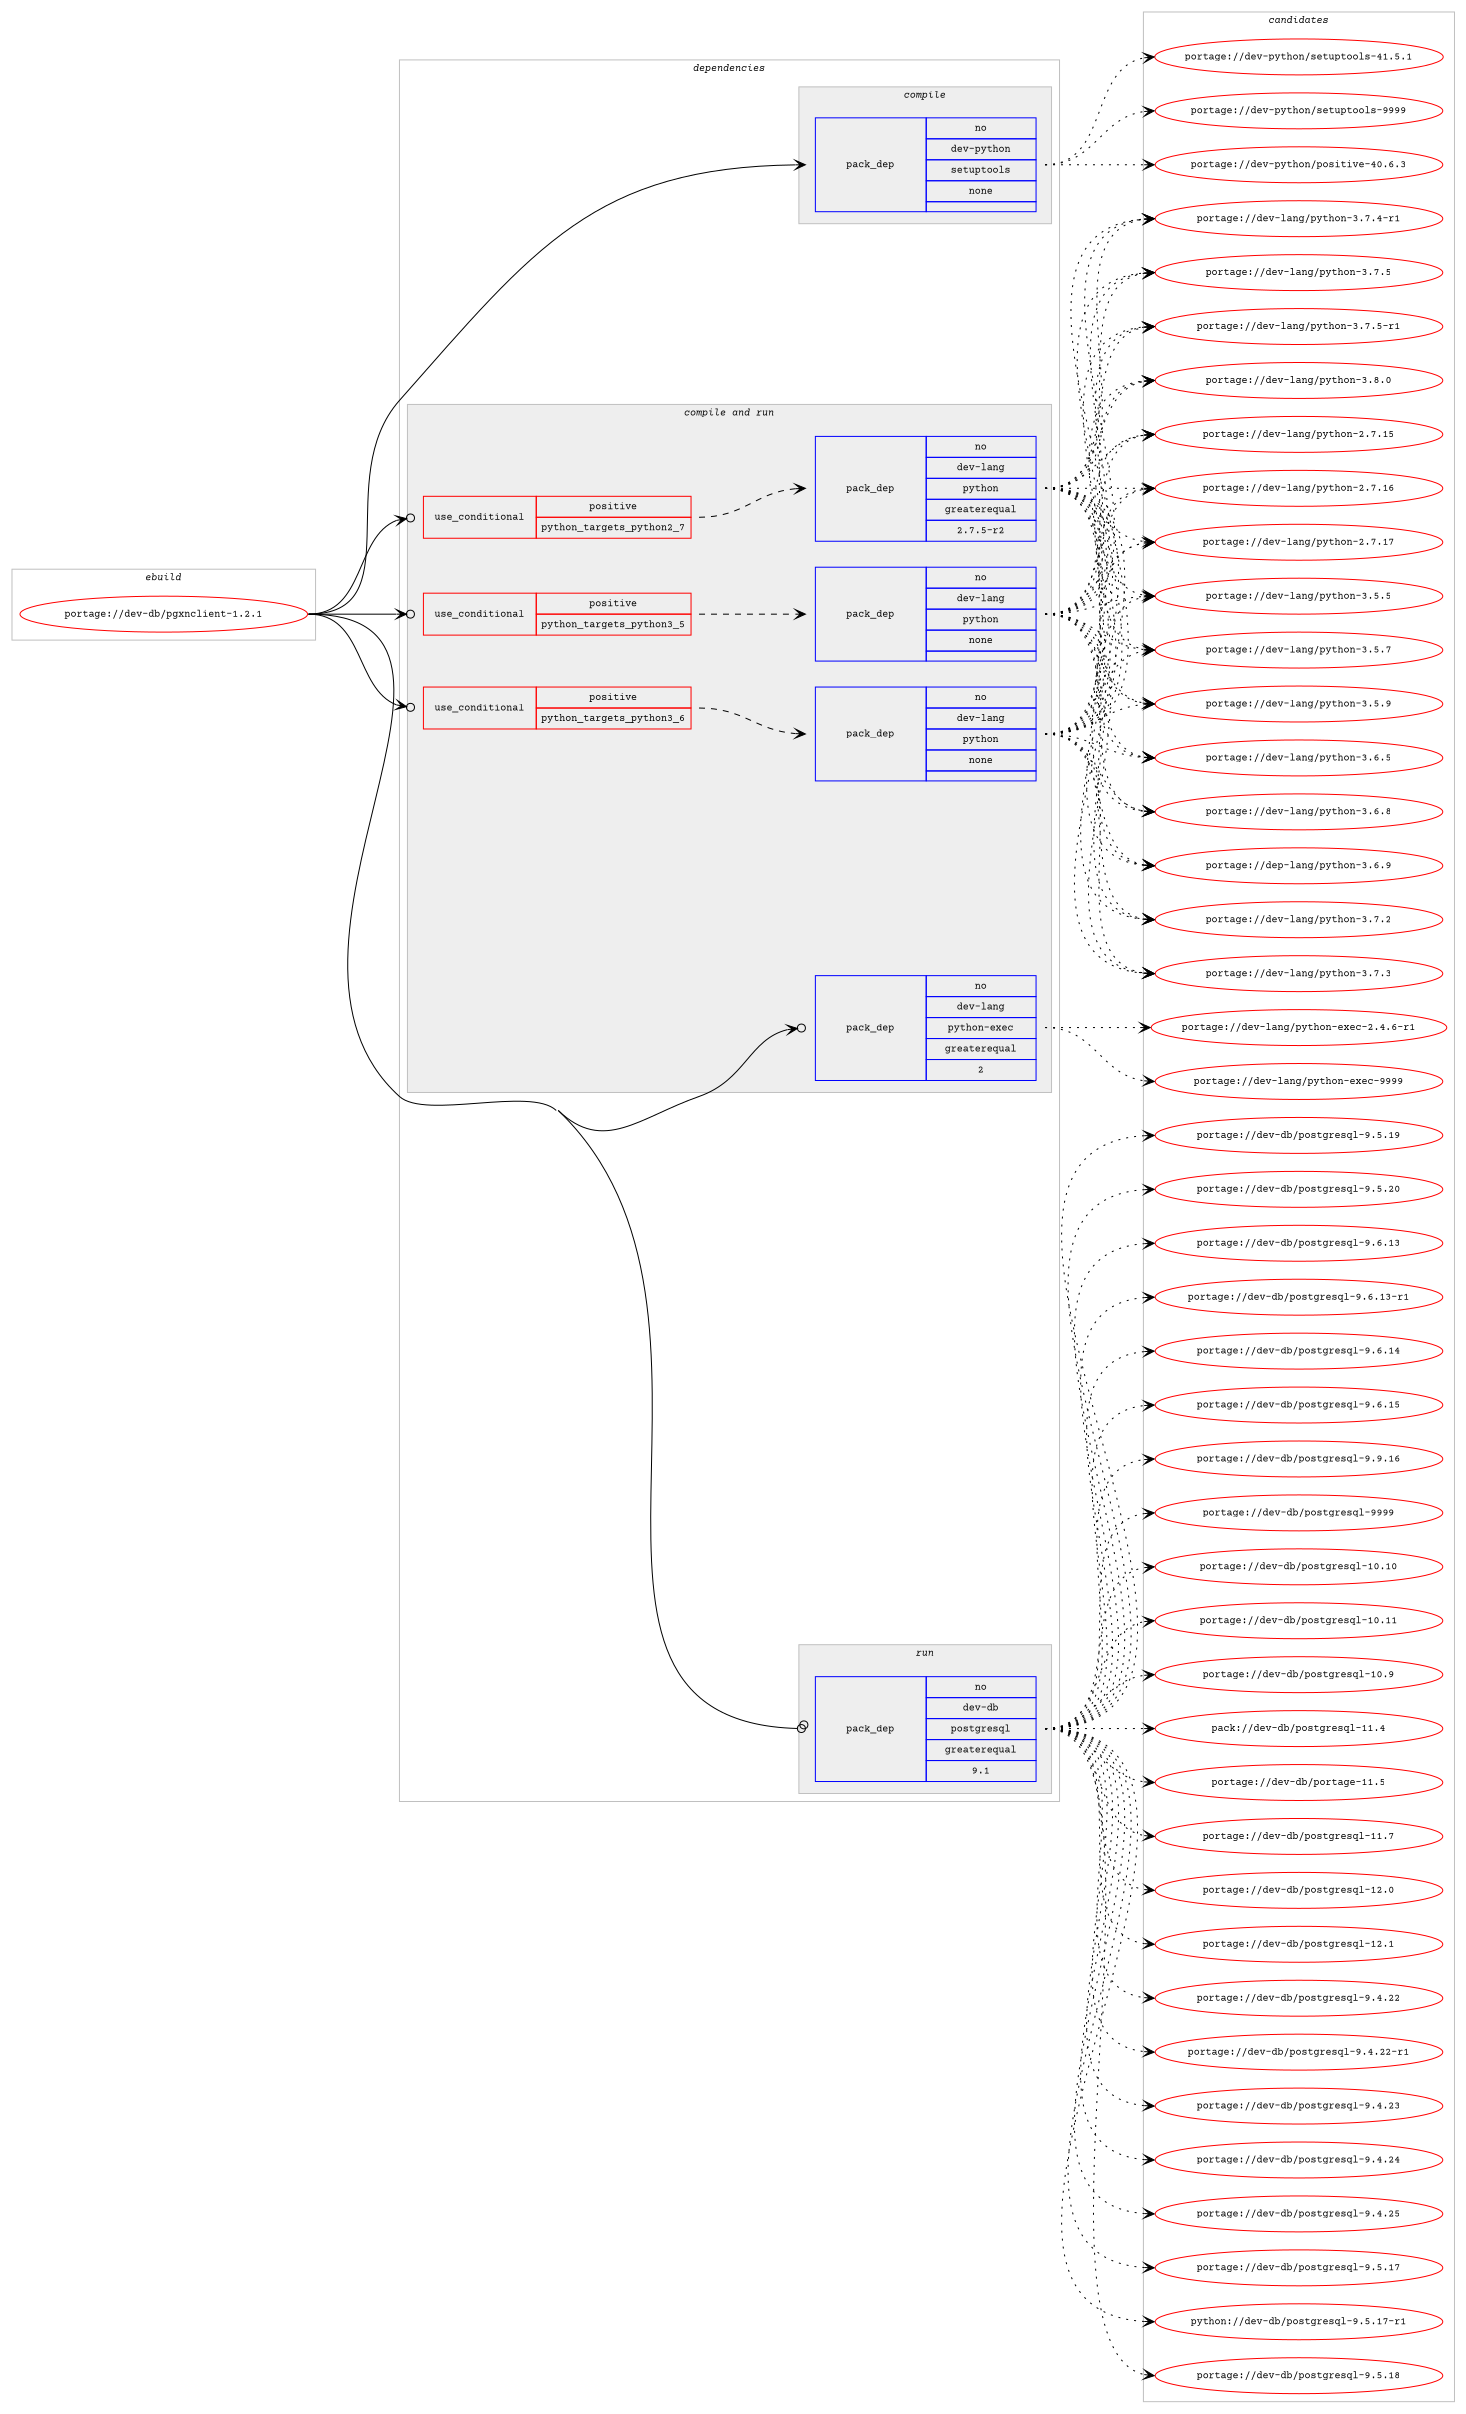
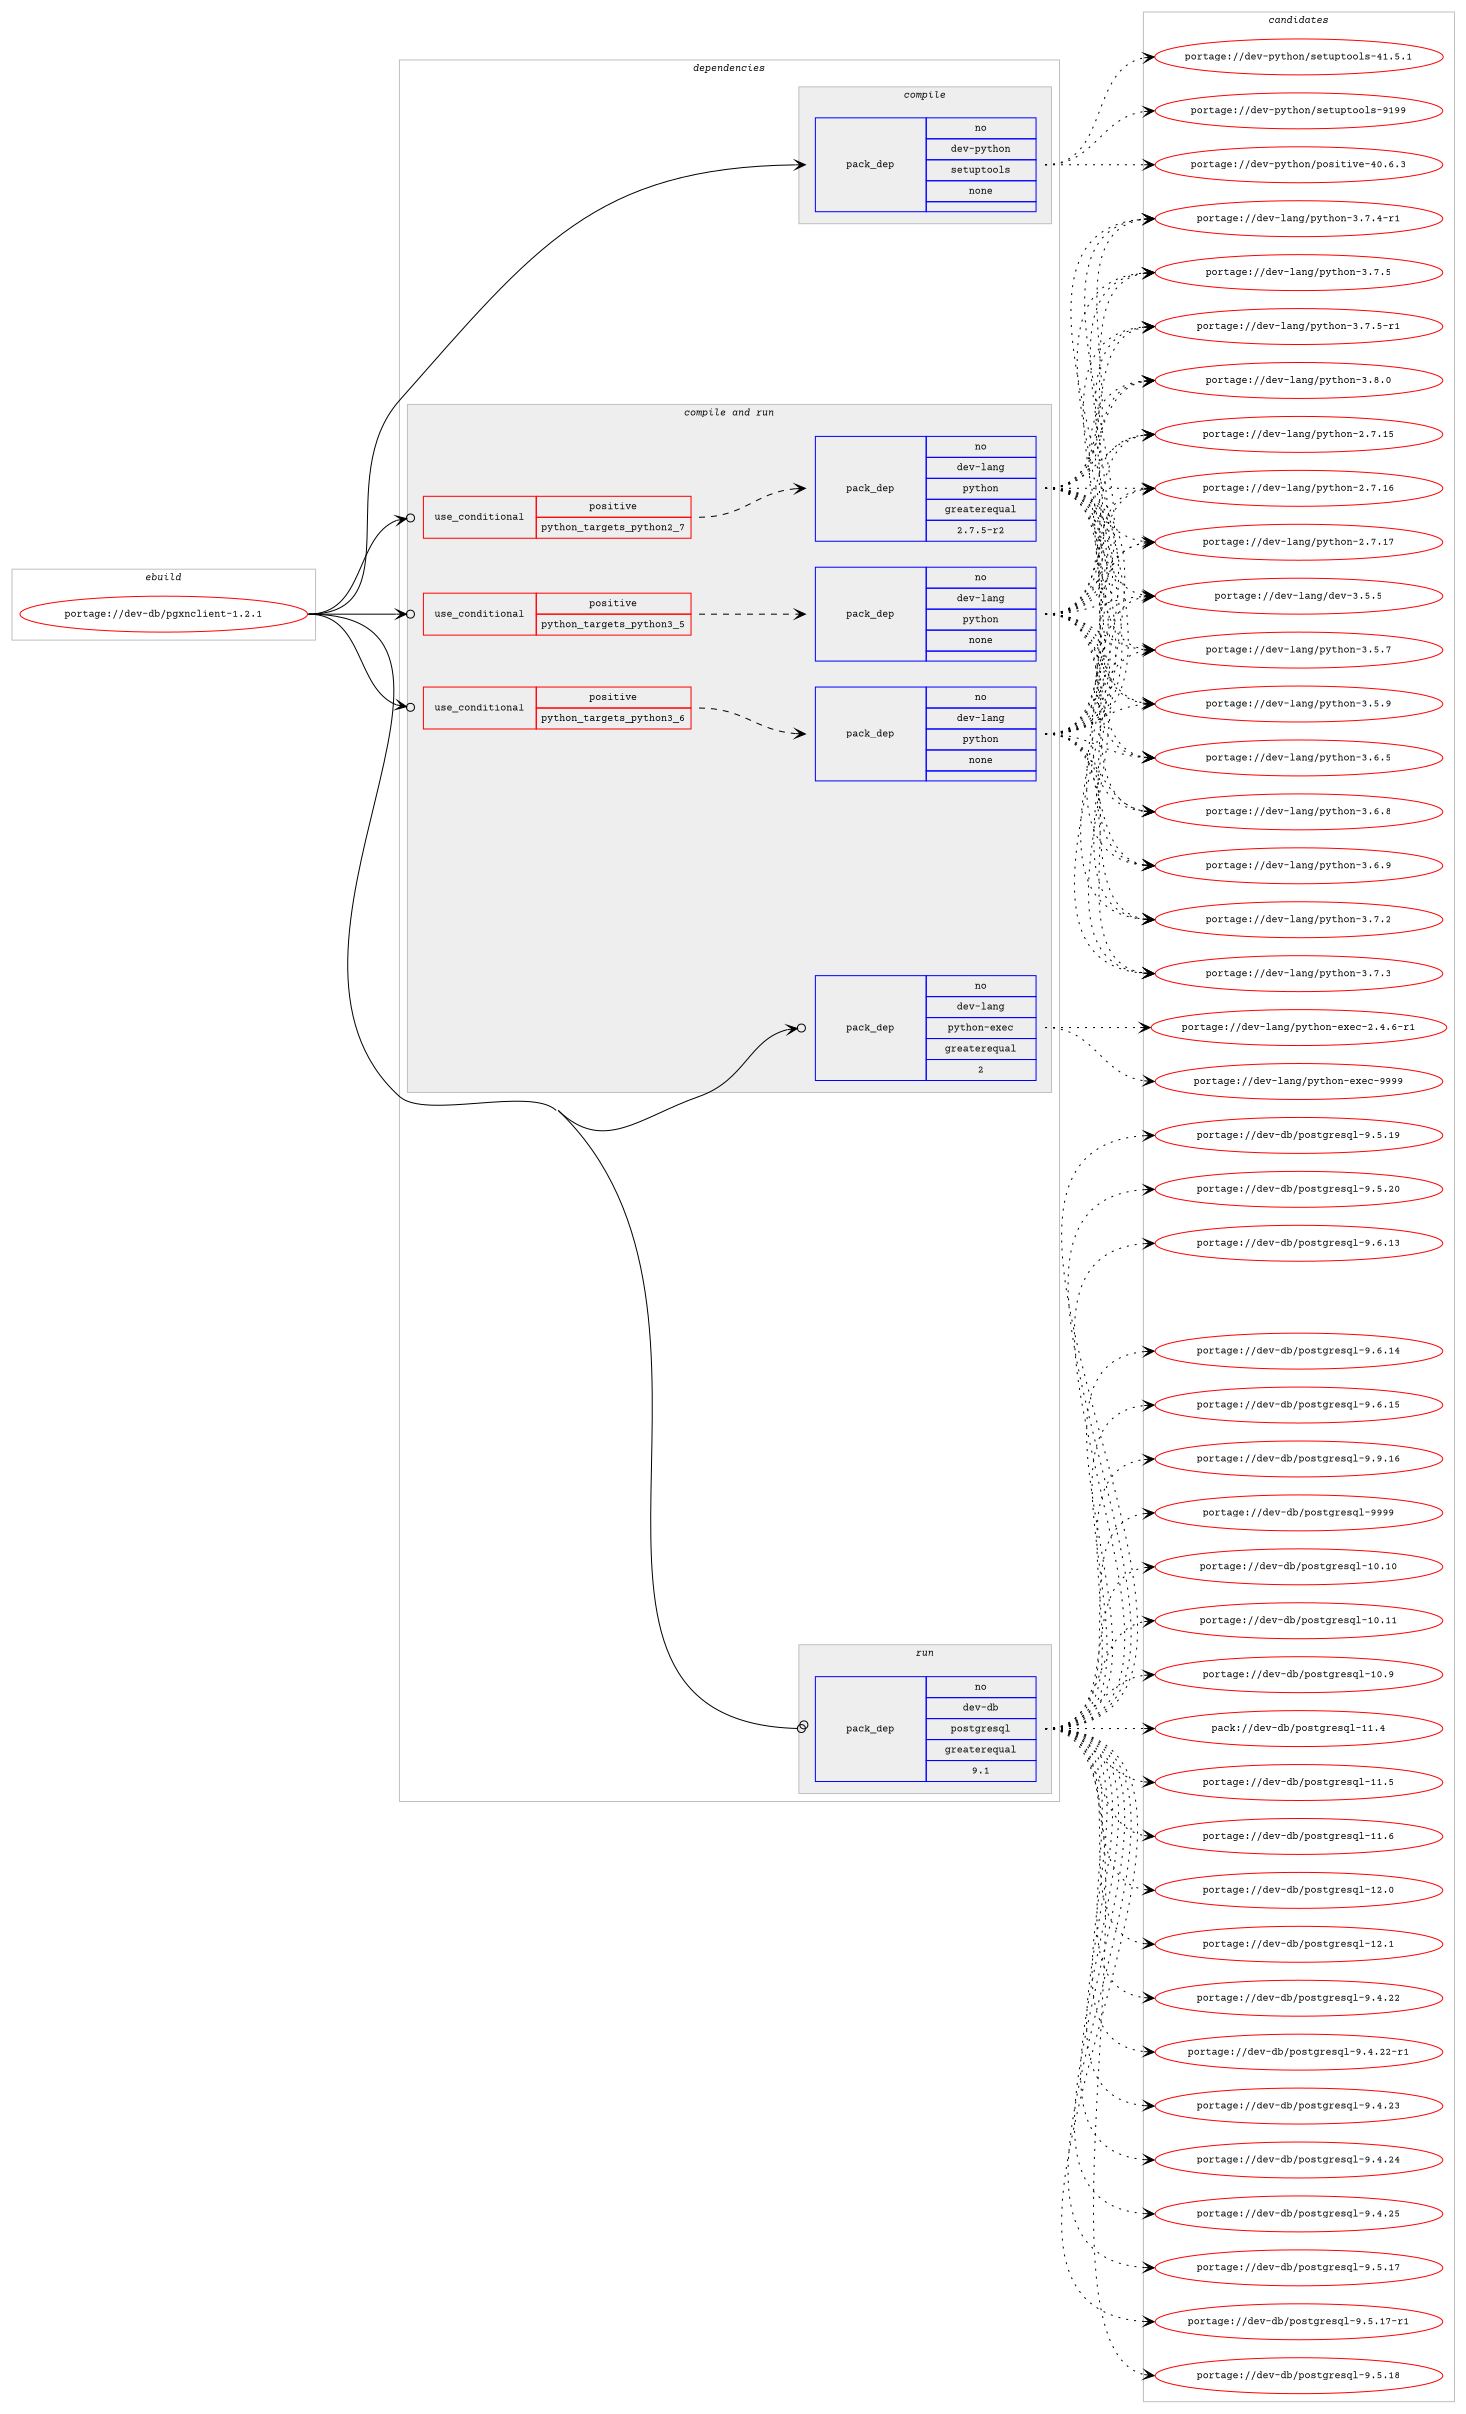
node "portage://dev-python/setuptools-9999": label "portage://dev-python/setuptools-9999" -> "portage://dev-python/setuptools-9199"
node "portage://dev-lang/python-3.5.5": label "portage://dev-lang/python-3.5.5" -> "portage://dev-lang/dev-3.5.5"
node "portage://dep-lang/python-3.6.9": label "portage://dep-lang/python-3.6.9" -> "portage://dev-lang/python-3.6.9"
node "portage://dev-db/postgresql-9.6.13-r1": removed
node "portage://dev-db/portage-11.5": label "portage://dev-db/portage-11.5" -> "portage://dev-db/postgresql-11.5"
node "portage://dev-db/postgresql-11.7": label "portage://dev-db/postgresql-11.7" -> "portage://dev-db/postgresql-11.6"
node "python://dev-db/postgresql-9.5.17-r1": label "python://dev-db/postgresql-9.5.17-r1" -> "portage://dev-db/postgresql-9.5.17-r1"
